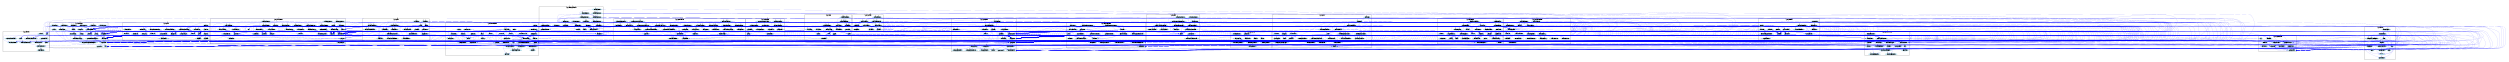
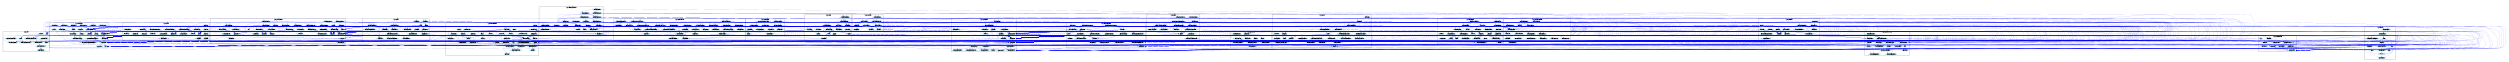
cluster "(SS-L2):FileView": label "(SS-L2):FileView" -> "(SS-L2):JList"
node "MultiUIDefaults": removed
